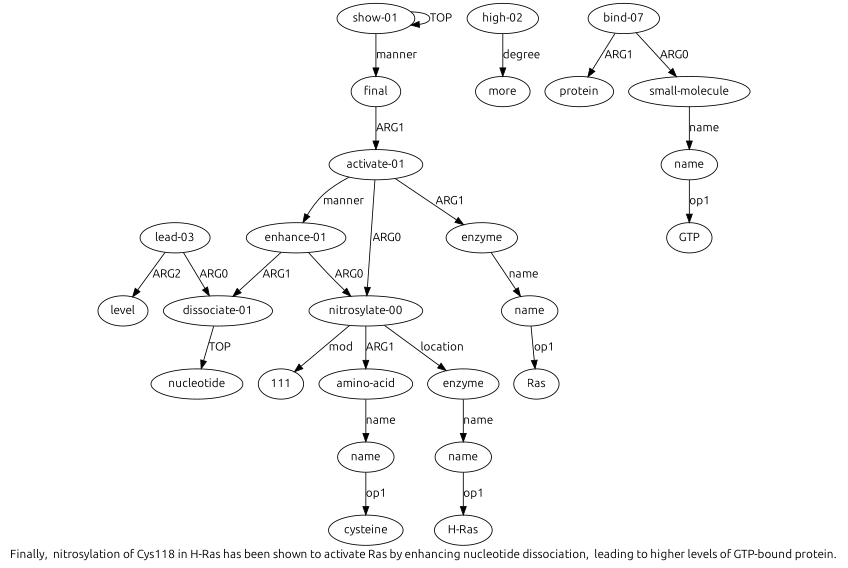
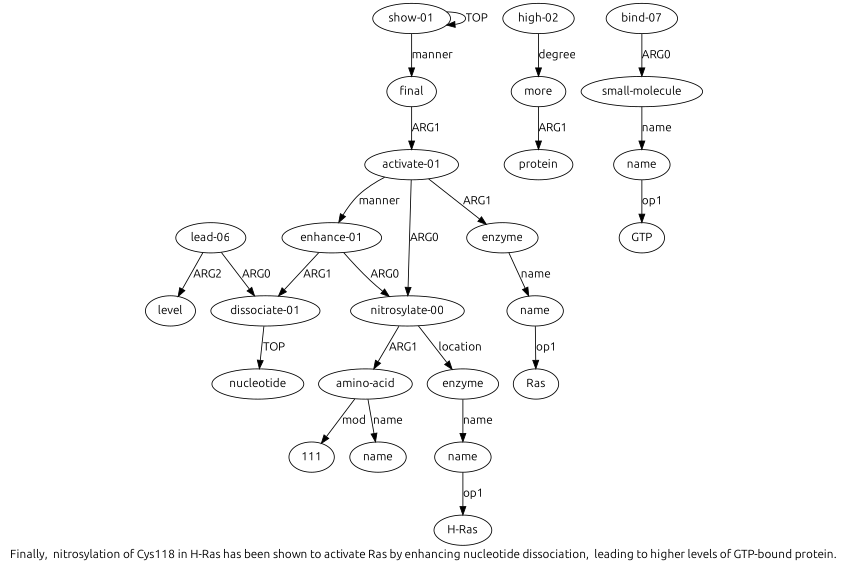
edge "bind-07" -> "protein": now "more" -> "protein"
node "lead-03": label "lead-03" -> "lead-06"
edge "nitrosylate-00" -> "111": now "amino-acid" -> "111"
node "cysteine": removed
